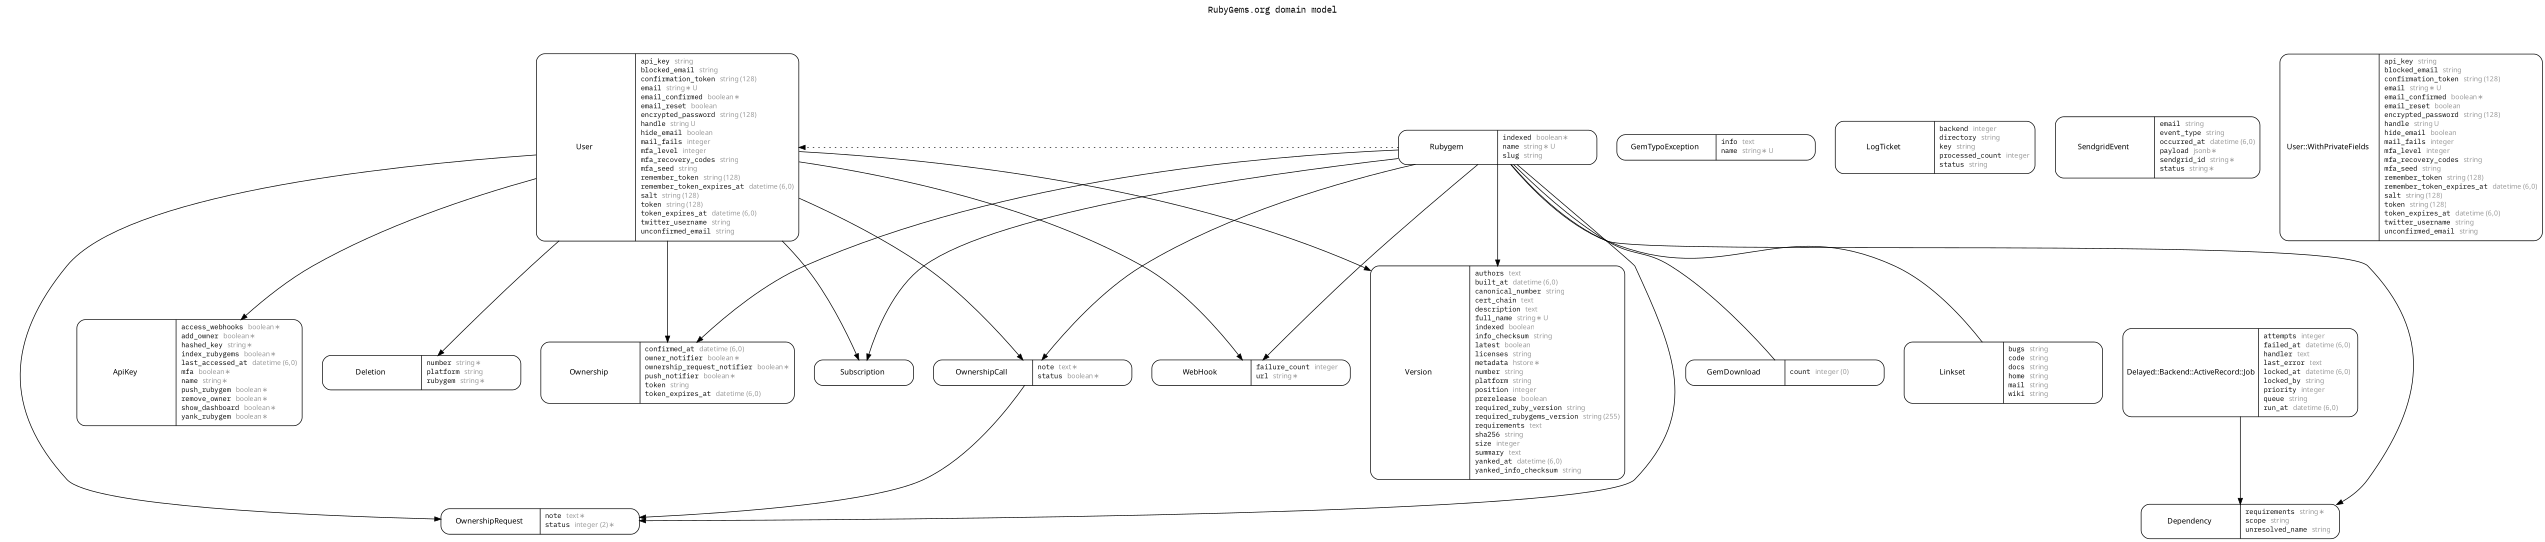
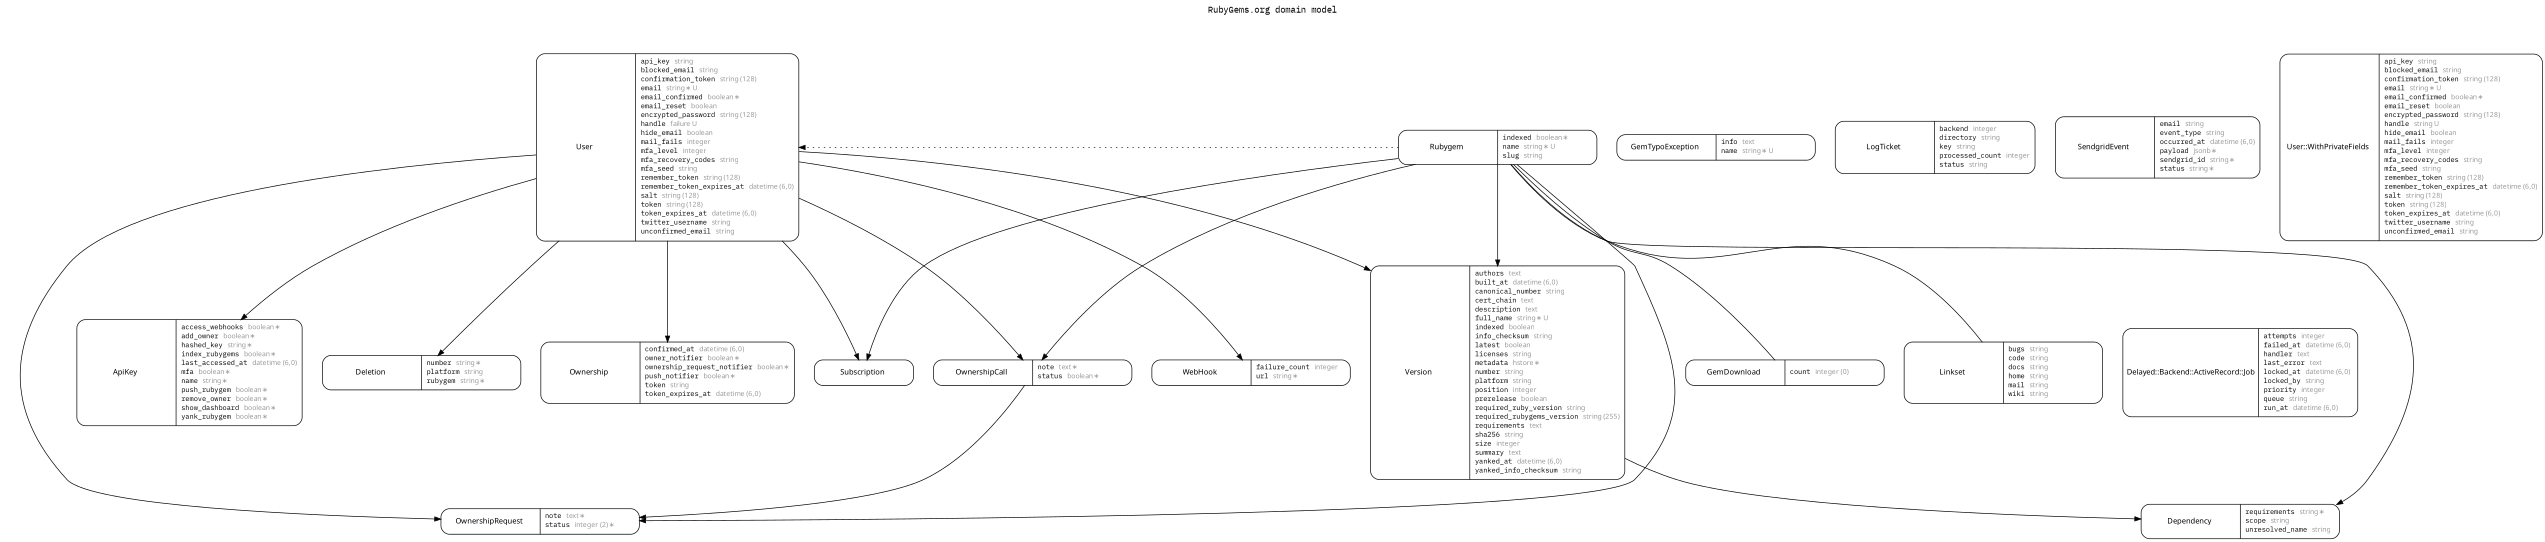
node "User": text "string U" -> "failure U"
edge "Rubygem" -- "Ownership": removed
edge "Rubygem" -- "WebHook": removed
edge "Delayed::Backend::ActiveRecord::Job" -- "Dependency": now "Version" -- "Dependency"
